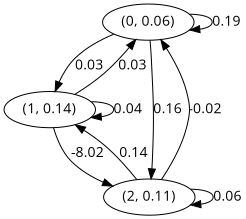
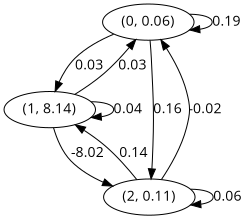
node "(1, 0.14)": label "(1, 0.14)" -> "(1, 8.14)"
